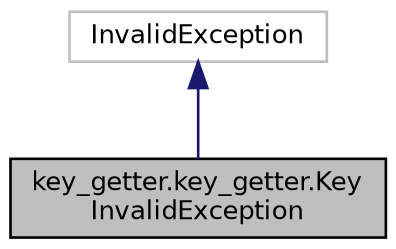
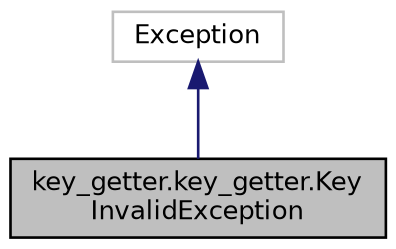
node "InvalidException": label "InvalidException" -> "Exception"
